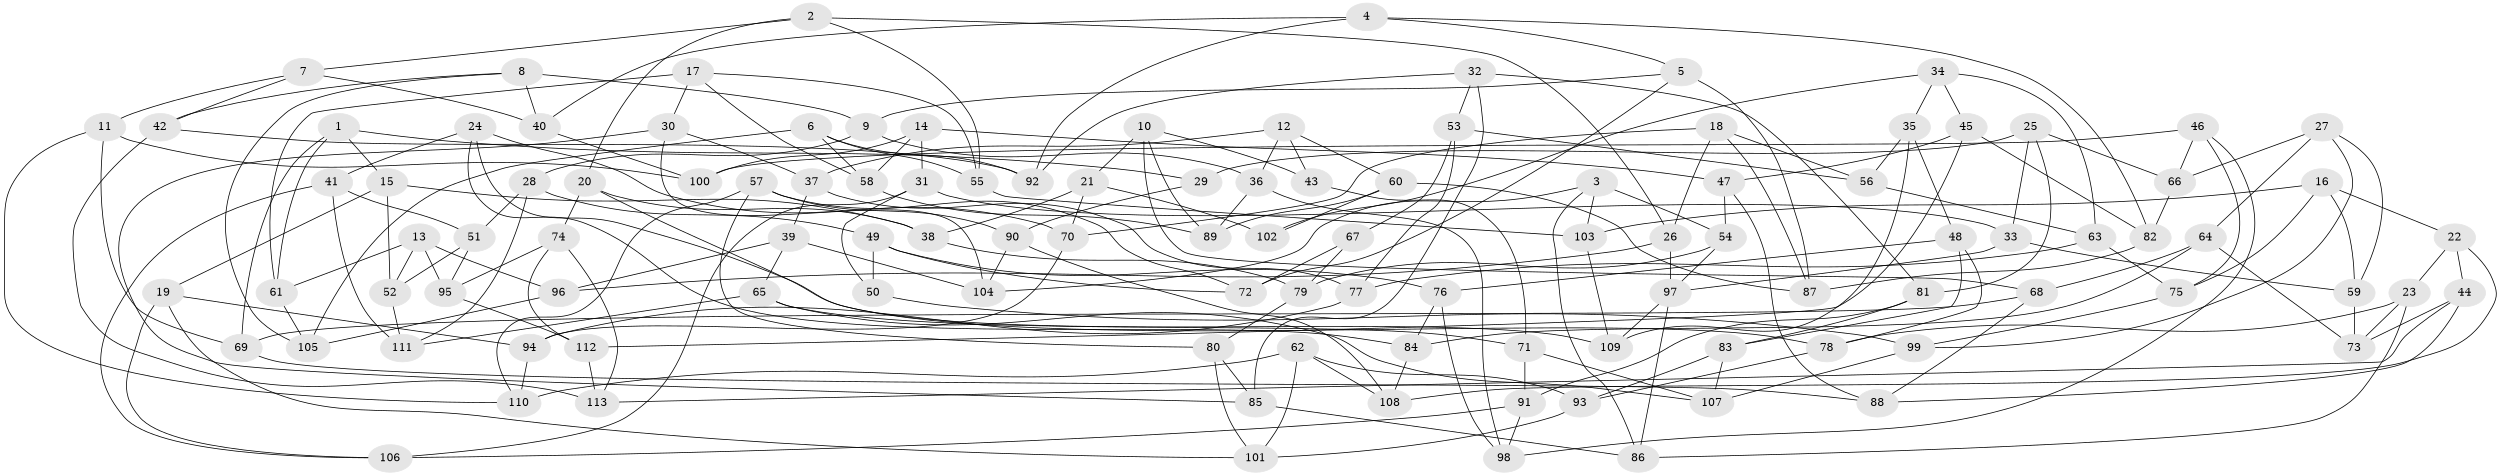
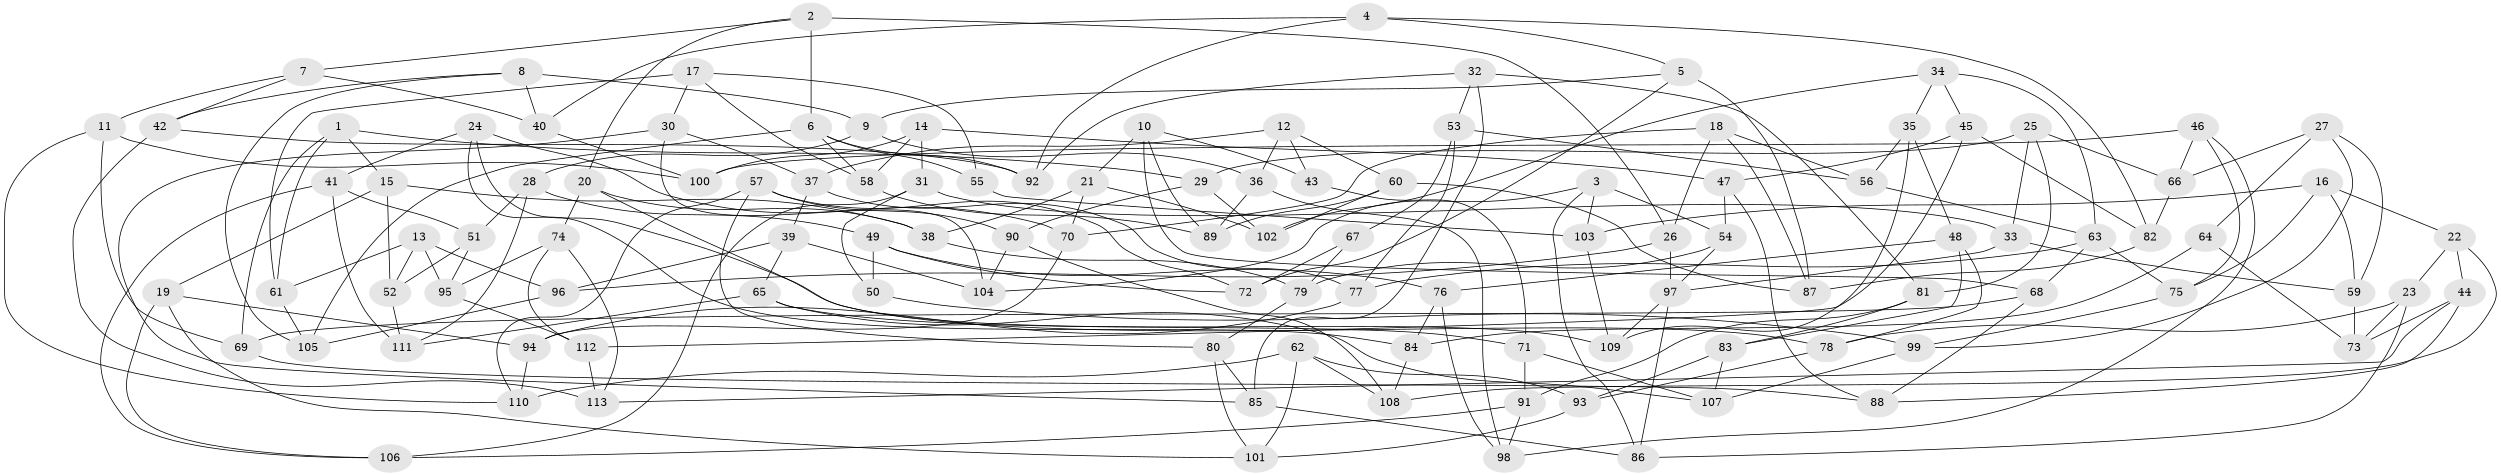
edge "2" -- "55": now "2" -- "6"
edge "29" -- "102": added
edge "64" -- "68": now "63" -- "68"
